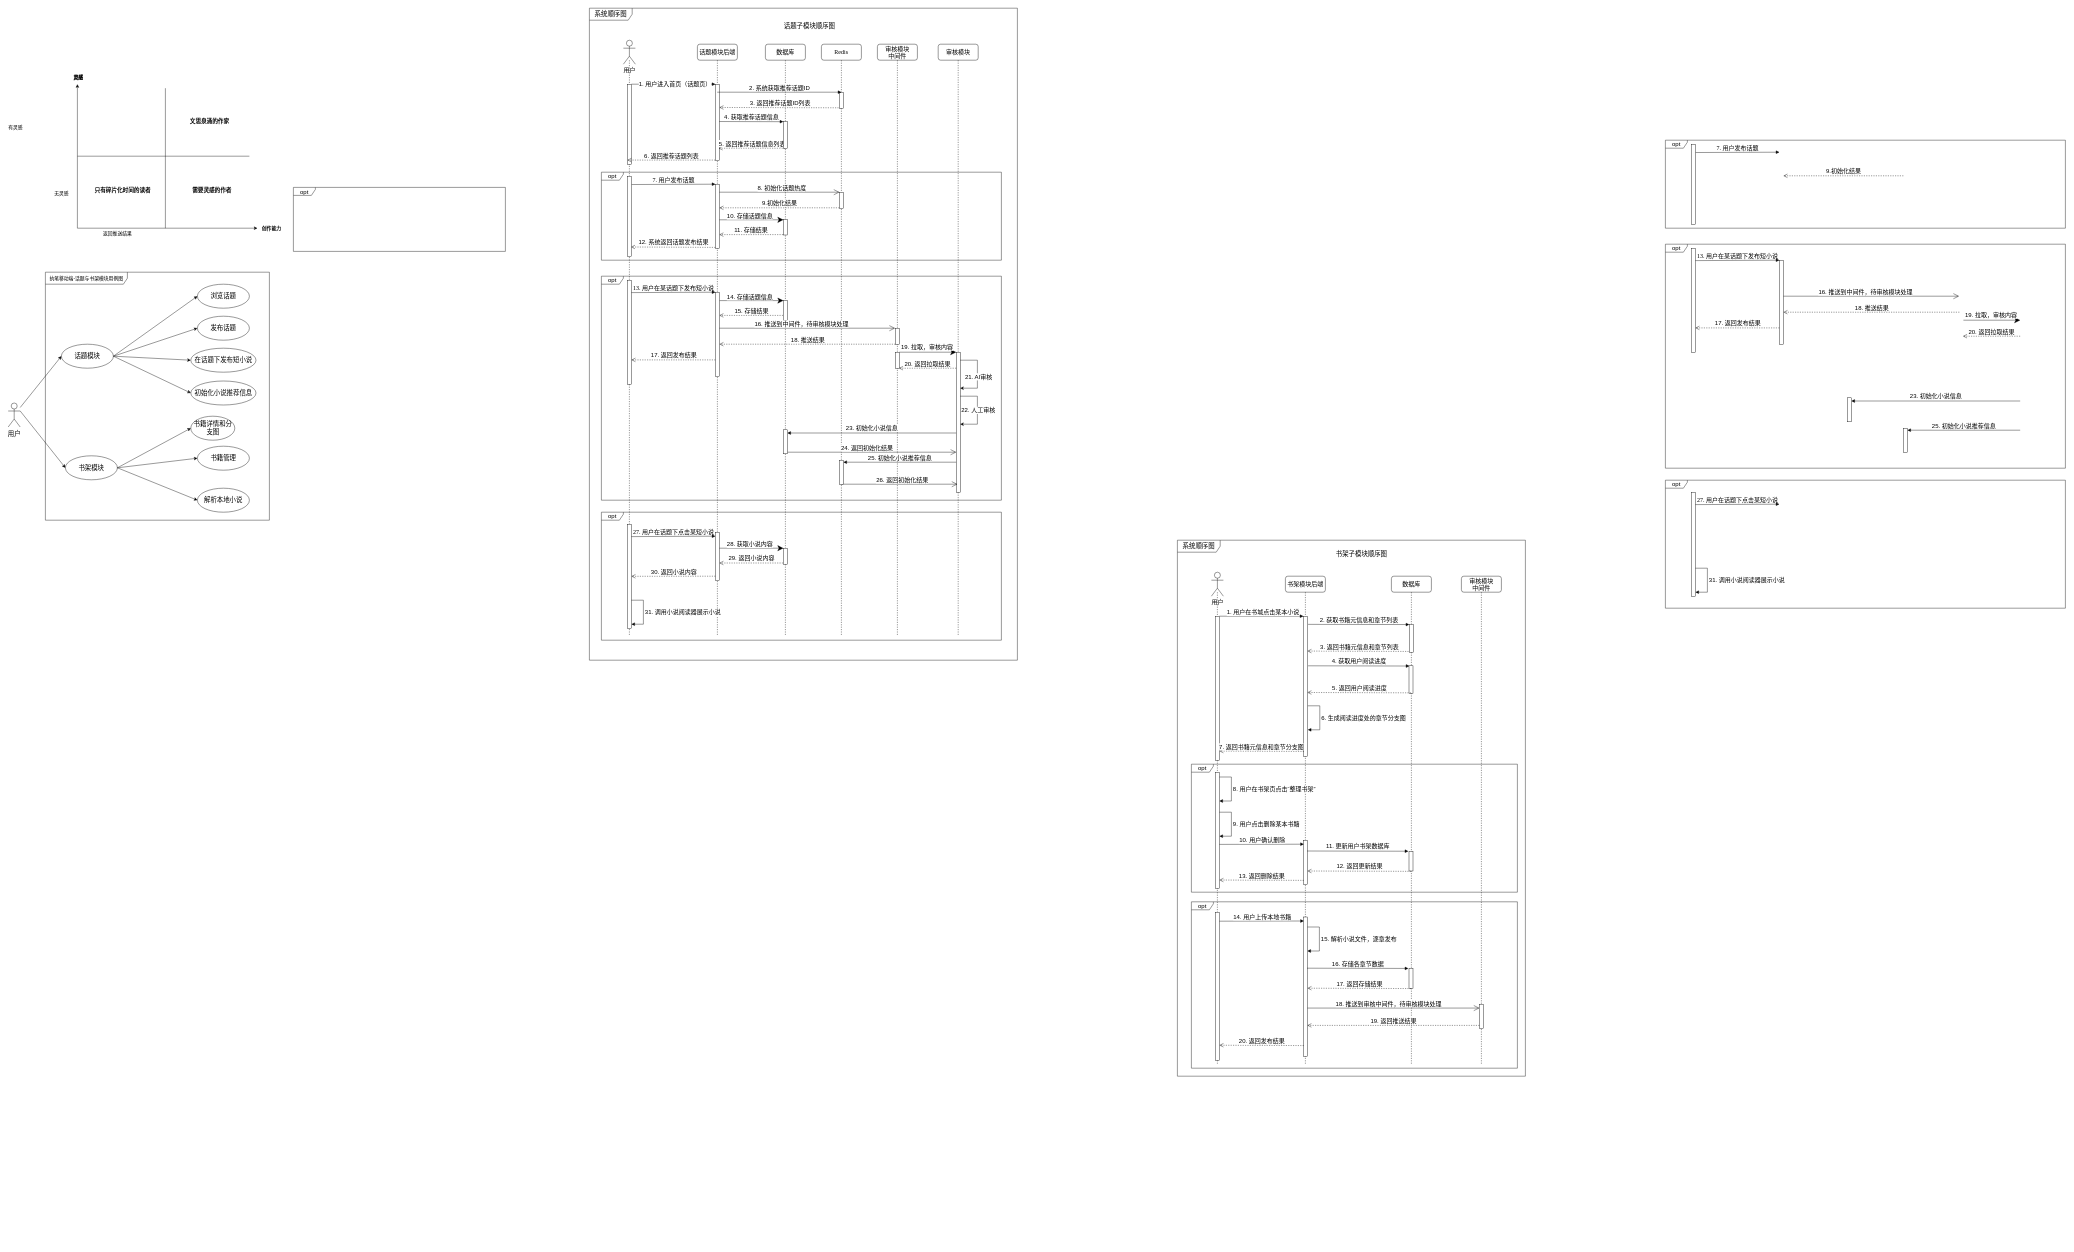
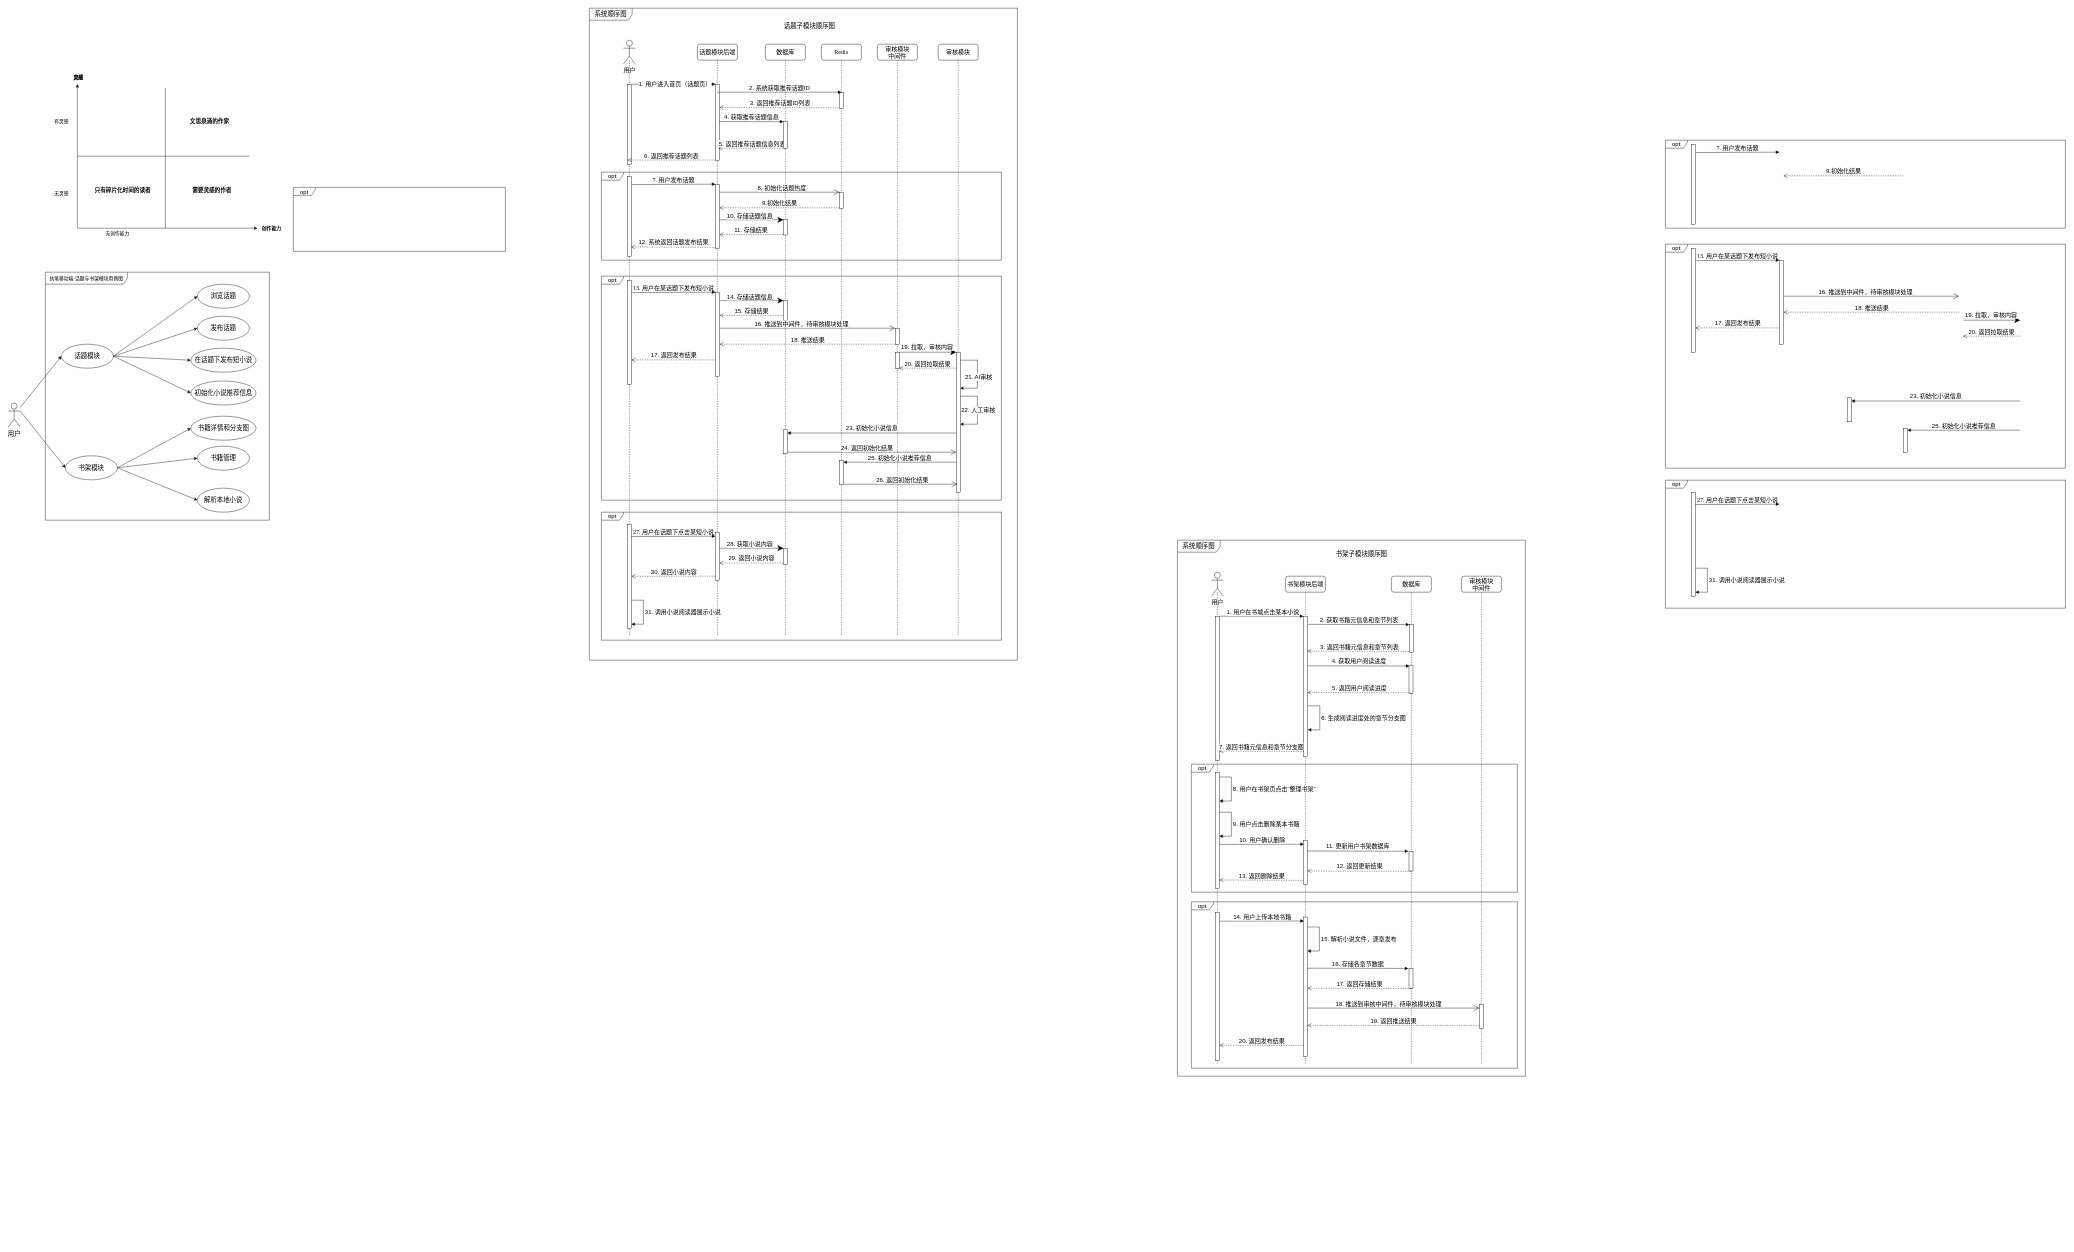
node "有灵感": moved (15, 127) -> (61, 121)
node "返回推送结果": label "返回推送结果" -> "无创作能力"
node "书籍详情和分支图": size 44x24 -> 65x24
